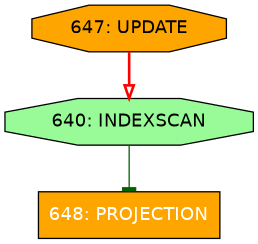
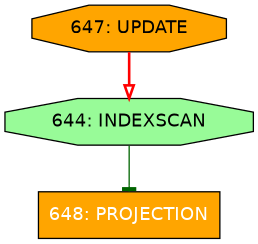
node "640: INDEXSCAN": label "640: INDEXSCAN" -> "644: INDEXSCAN"
